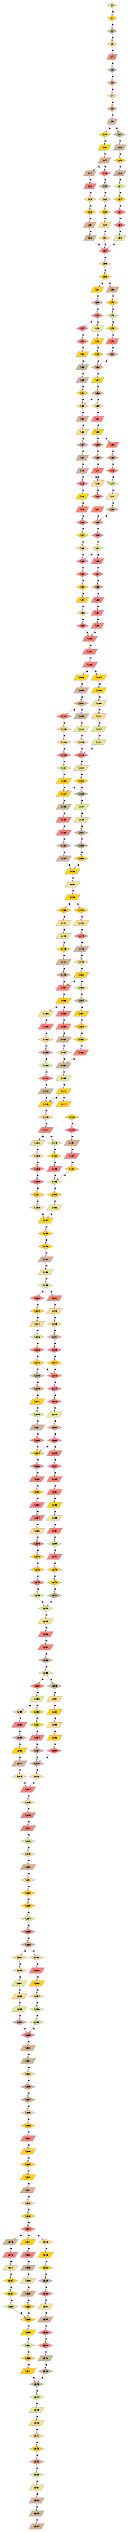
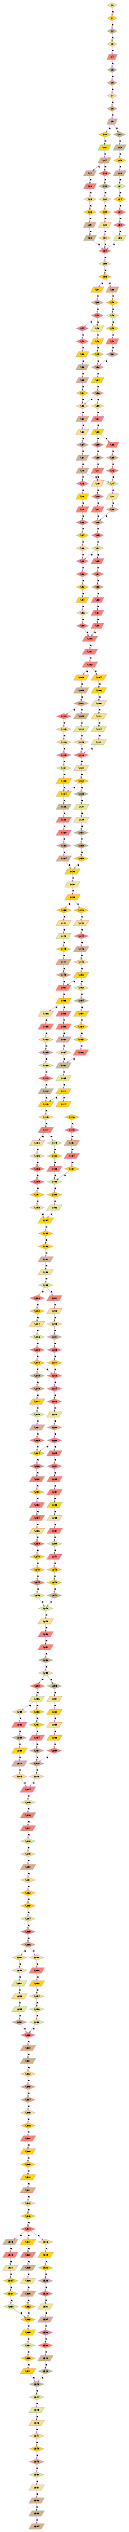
edge "S78" -> "S81": added, label "C"
